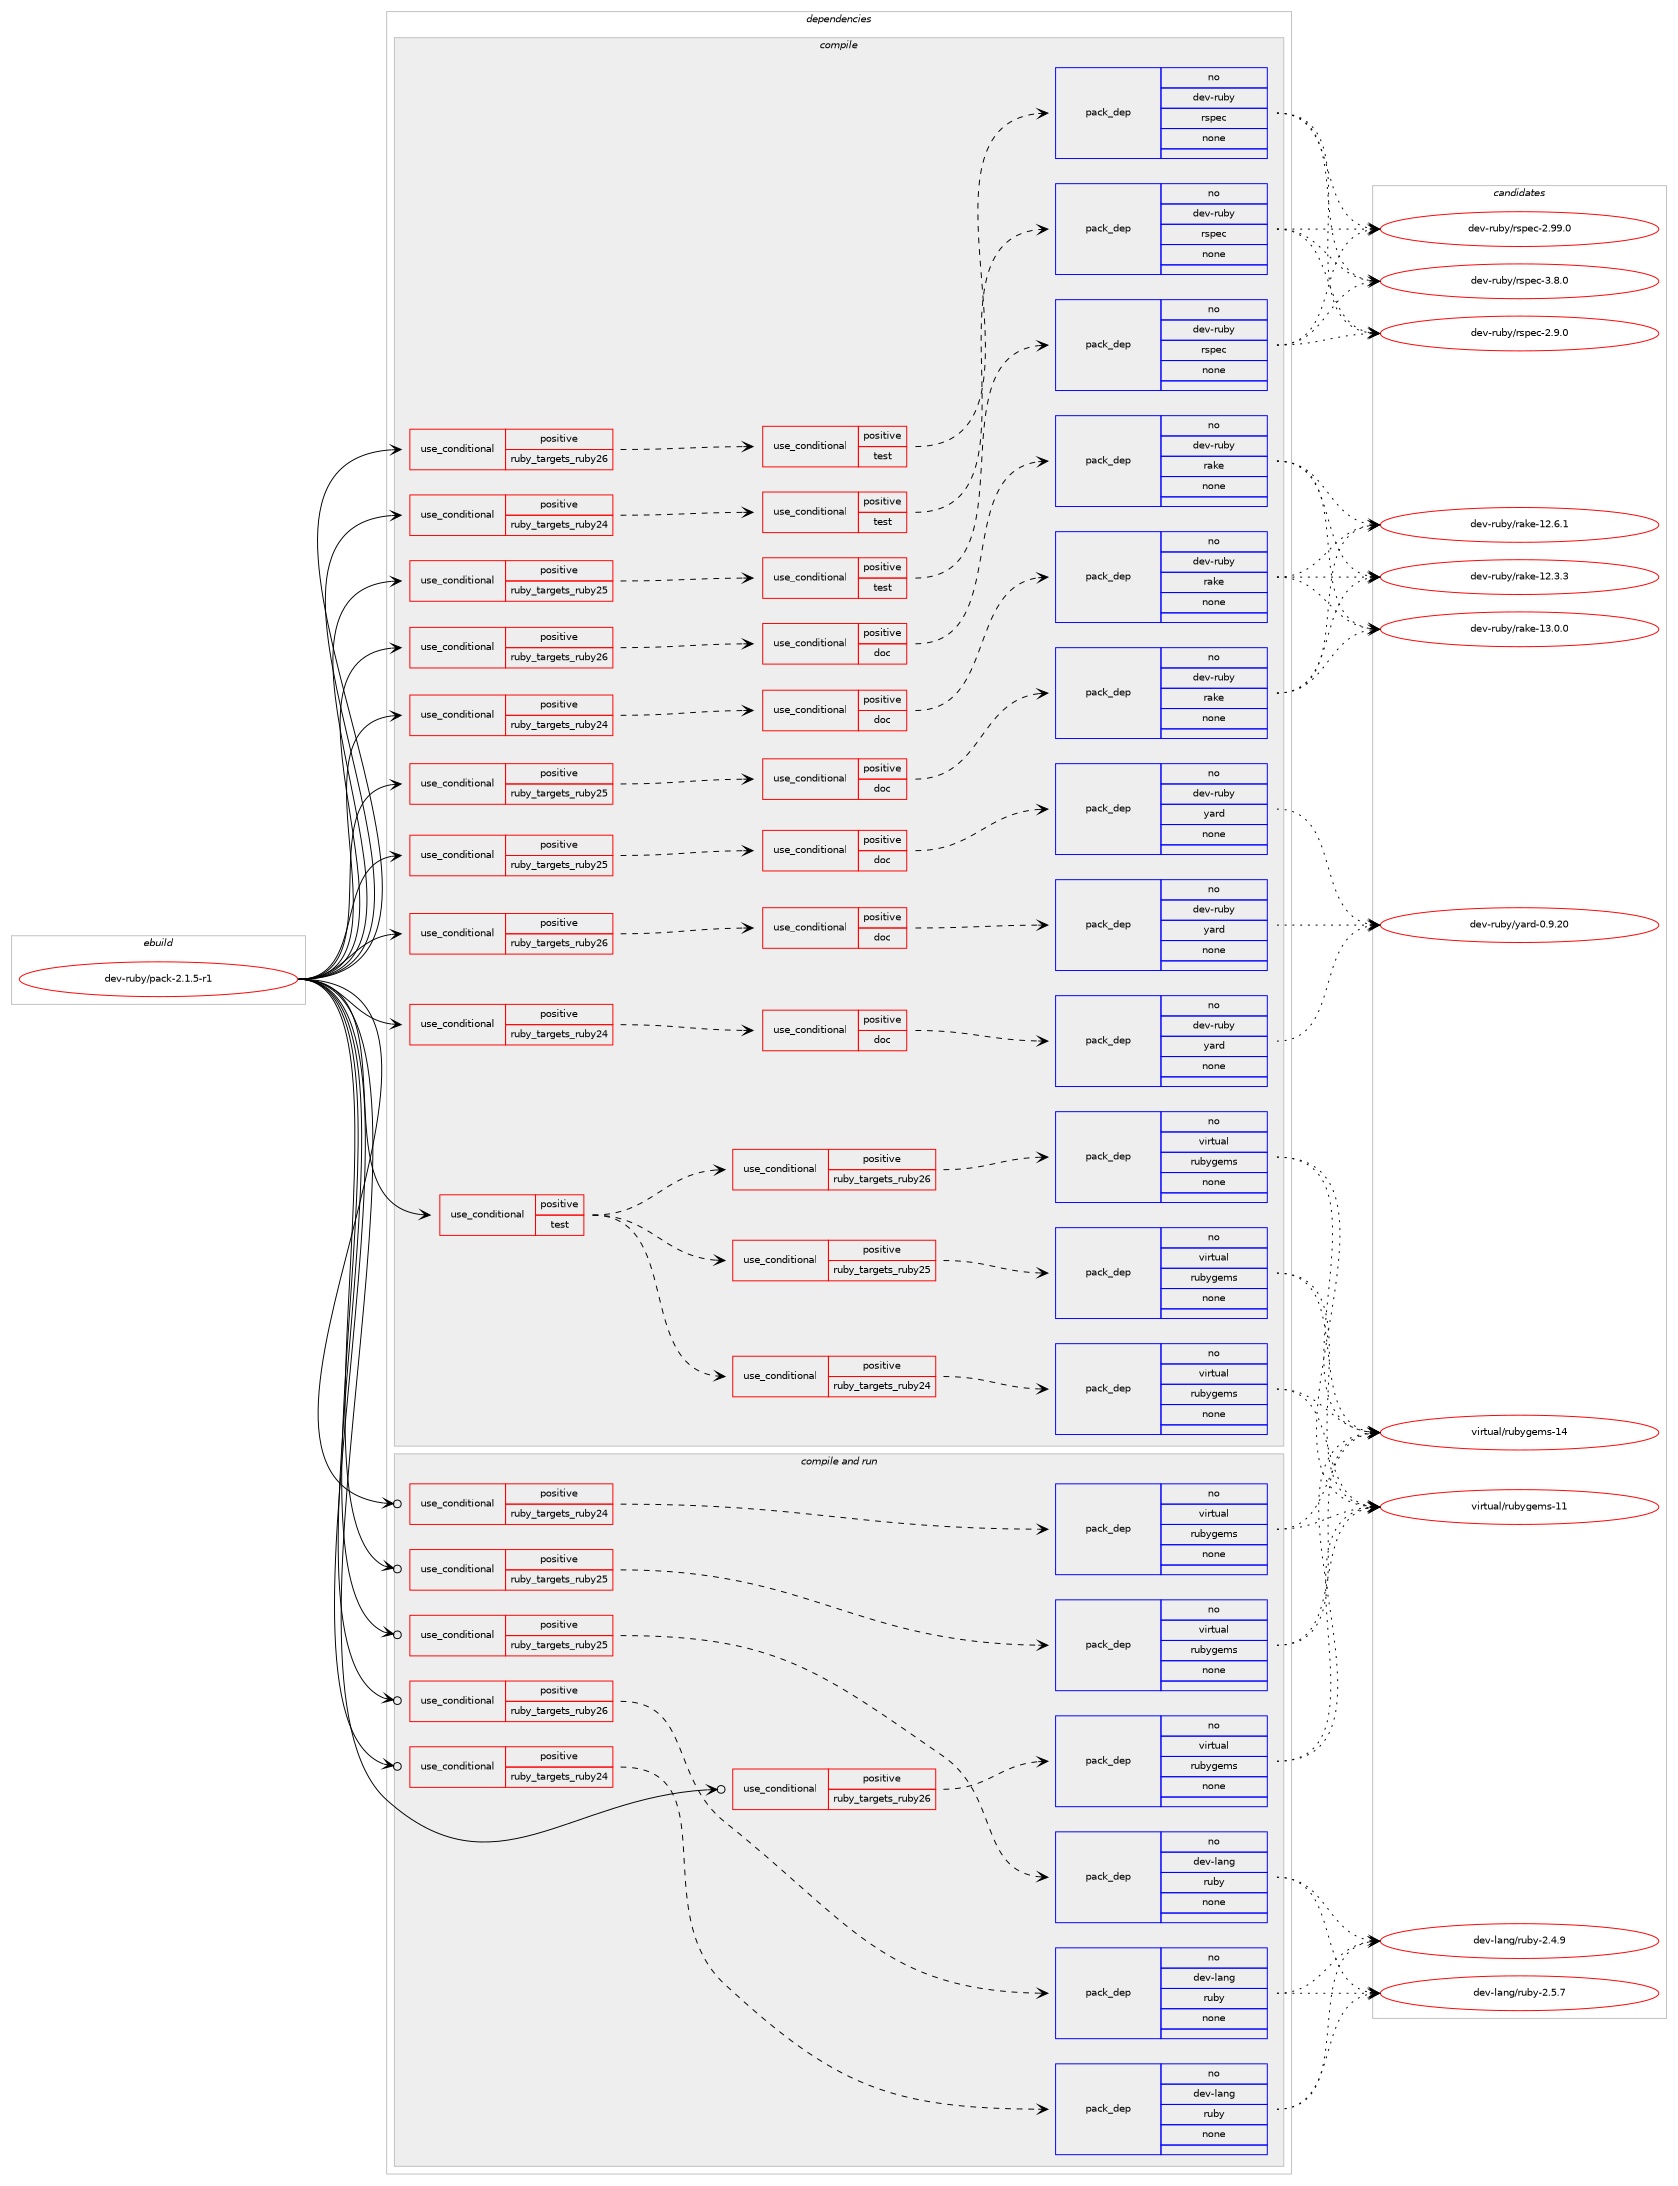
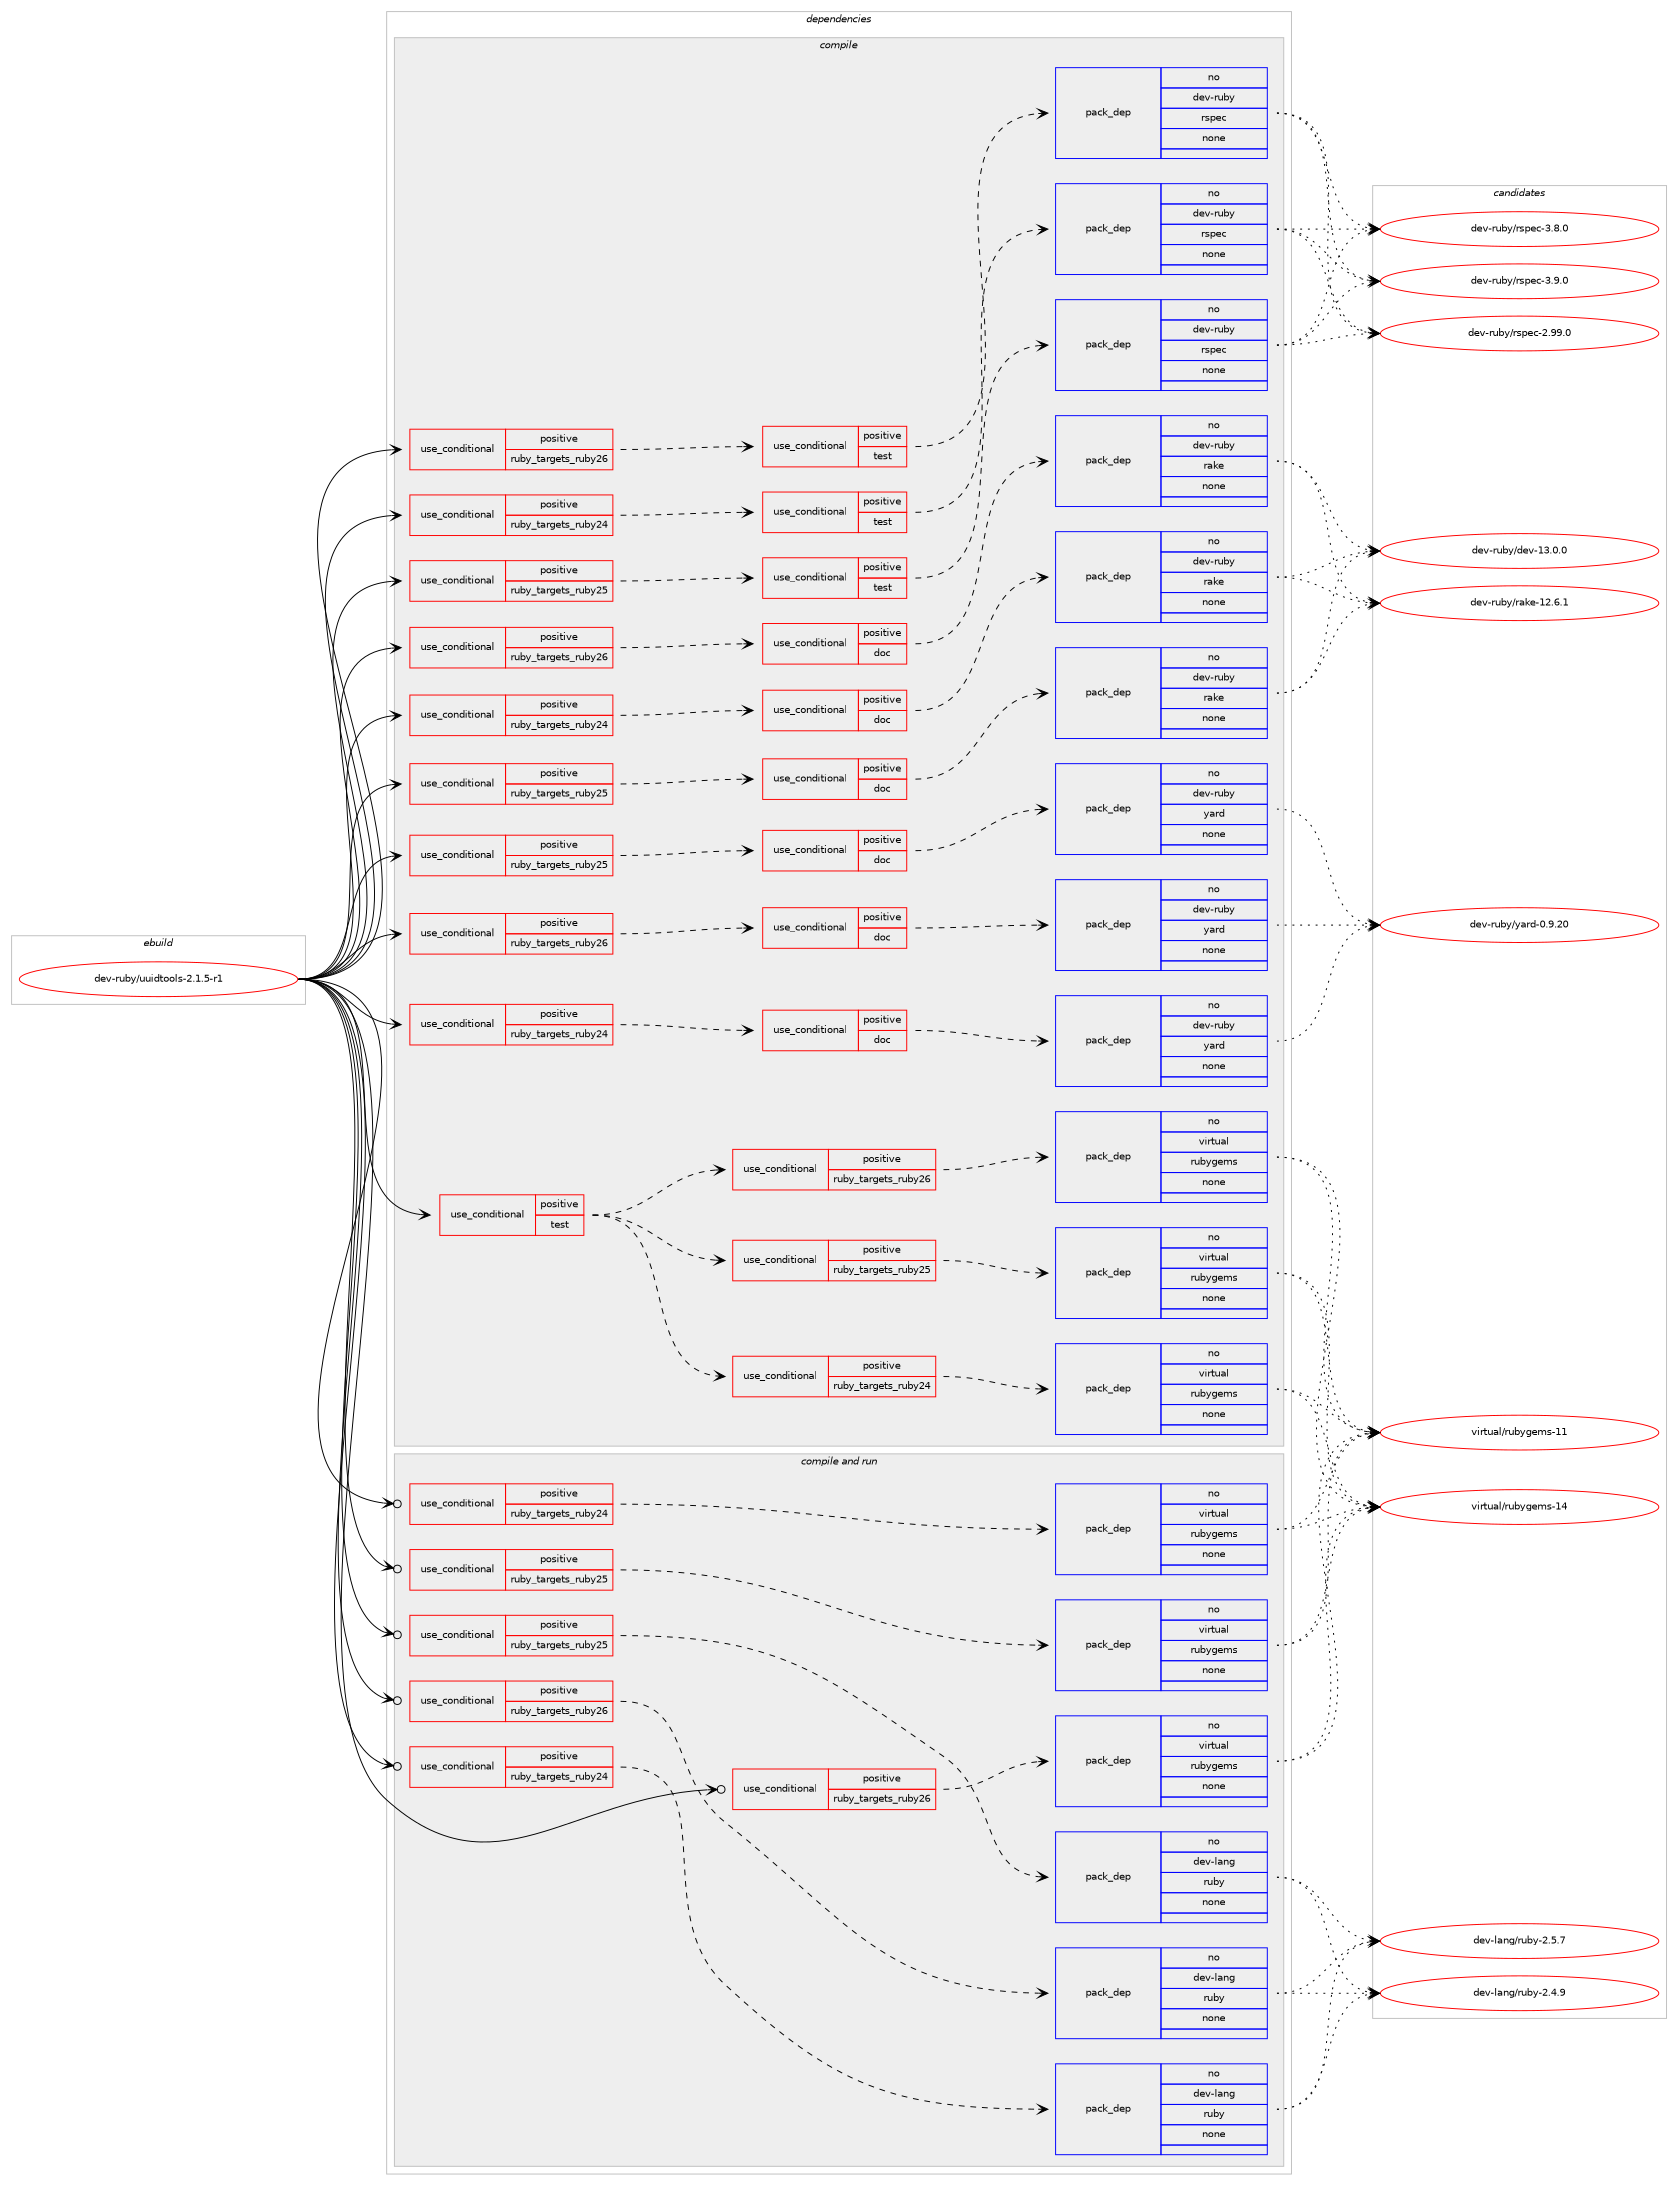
node "dev-ruby/rspec-2.9.0": label "dev-ruby/rspec-2.9.0" -> "dev-ruby/rspec-3.9.0"
node "dev-ruby/rake-12.3.3": removed
node "dev-ruby/rake-13.0.0": label "dev-ruby/rake-13.0.0" -> "dev-ruby/dev-13.0.0"
node "dev-ruby/pack-2.1.5-r1": label "dev-ruby/pack-2.1.5-r1" -> "dev-ruby/uuidtools-2.1.5-r1"
